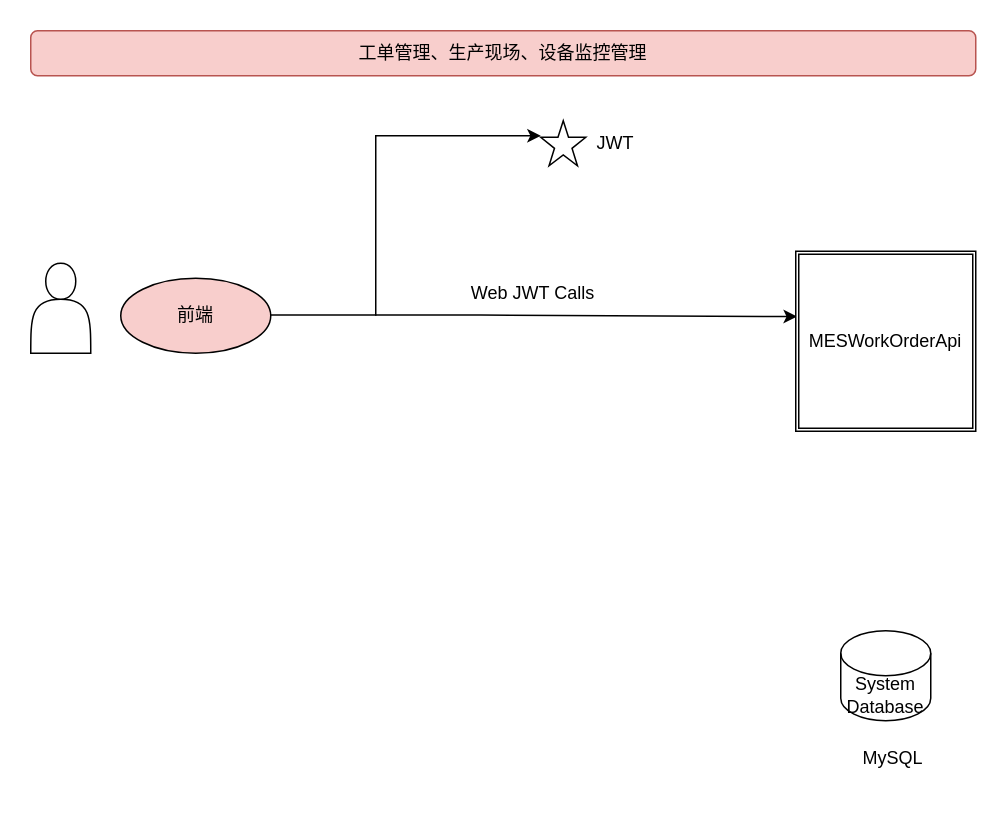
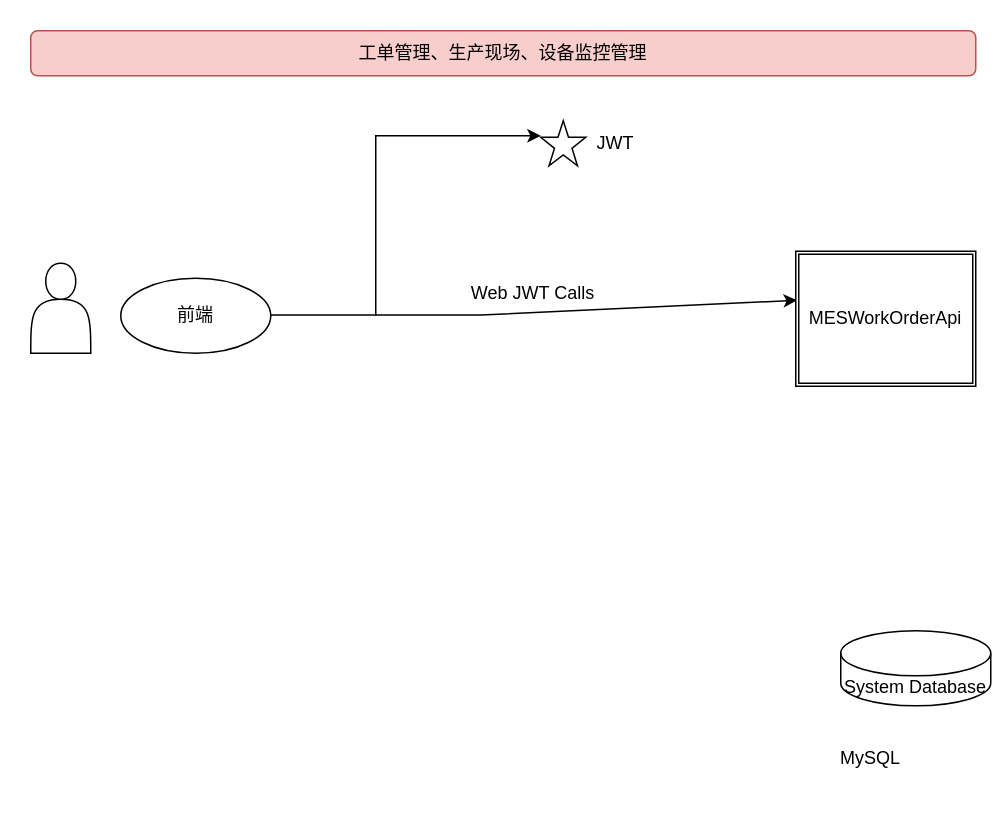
node "前端": fillcolor #f8cecc -> #ffffff
node "MESWorkOrderApi": size 180x180 -> 180x135
node "System Database": size 90x90 -> 150x75
node "MySQL": moved (893, 758) -> (871, 758)
